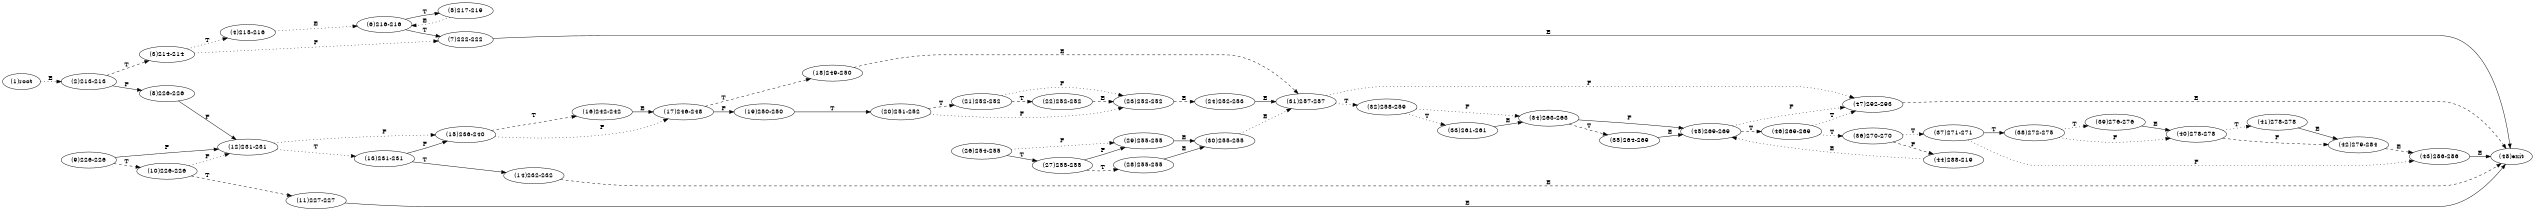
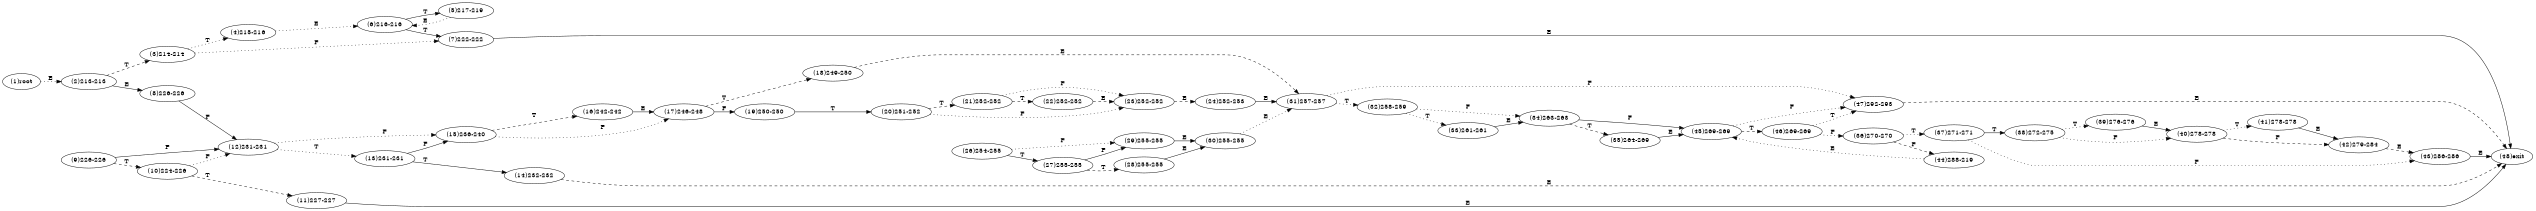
edge "(2)213-213" -> "(8)226-226": label "F" -> "E"
edge "(46)269-269" -> "(36)270-270": label "T" -> "F"
node "(10)226-226": label "(10)226-226" -> "(10)224-226"
